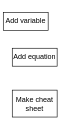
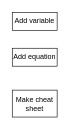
node "Add variable": moved (26, 21) -> (35, 21)
